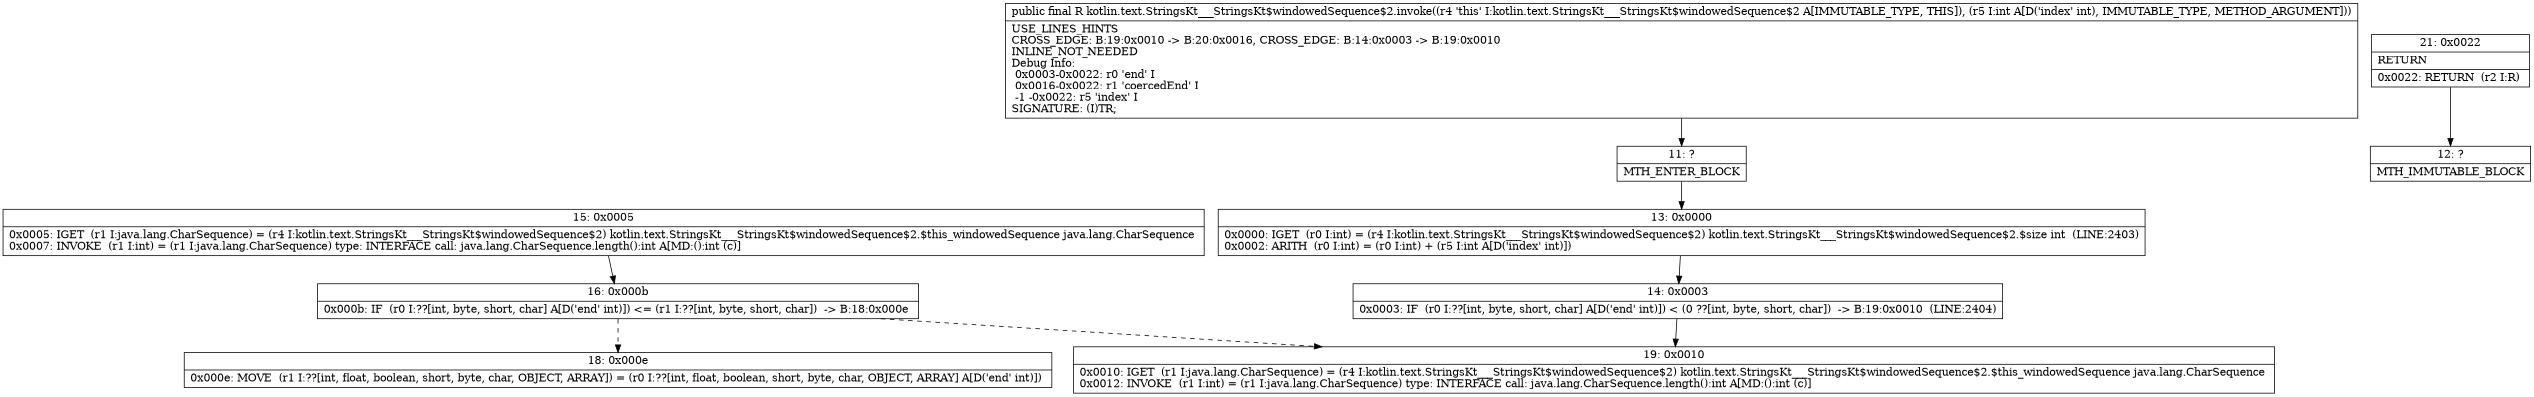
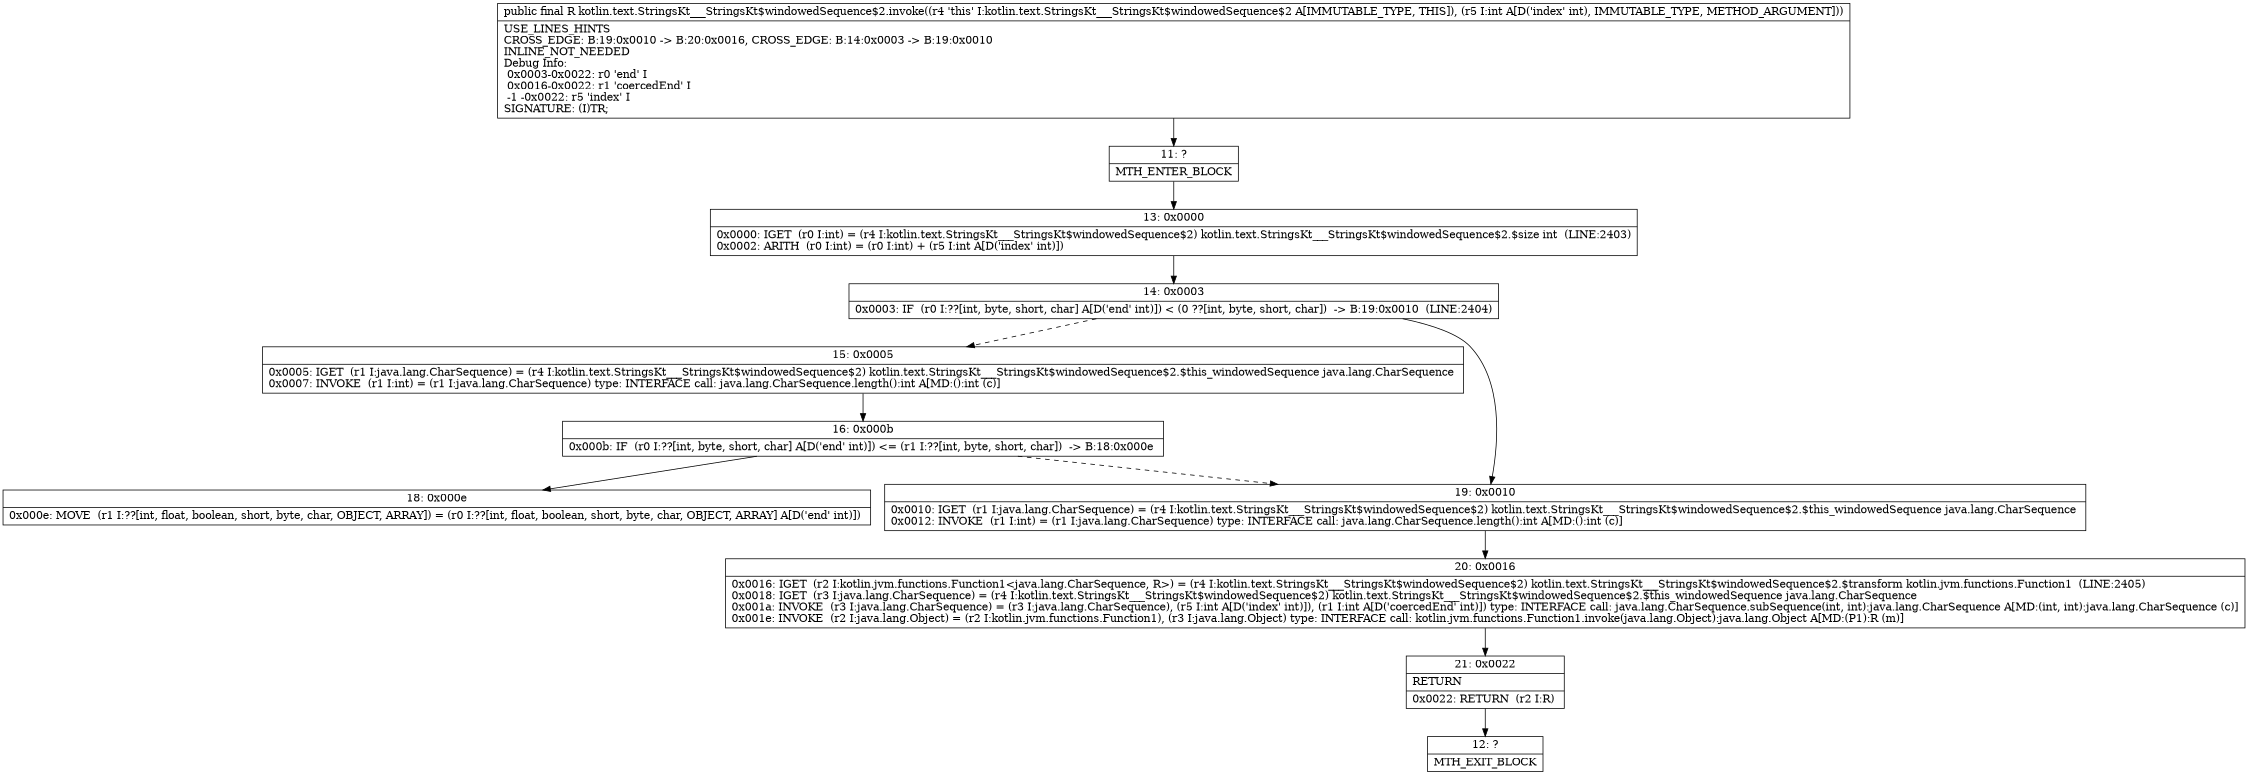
node "12: ?": text "MTH_IMMUTABLE_BLOCK" -> "MTH_EXIT_BLOCK"
edge "16: 0x000b" -> "18: 0x000e": style dashed -> solid
edge "14: 0x0003" -> "15: 0x0005": added
node "20: 0x0016": added
